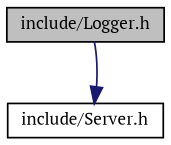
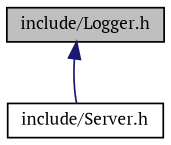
edge "include/Logger.h" -> "include/Server.h": reversed
